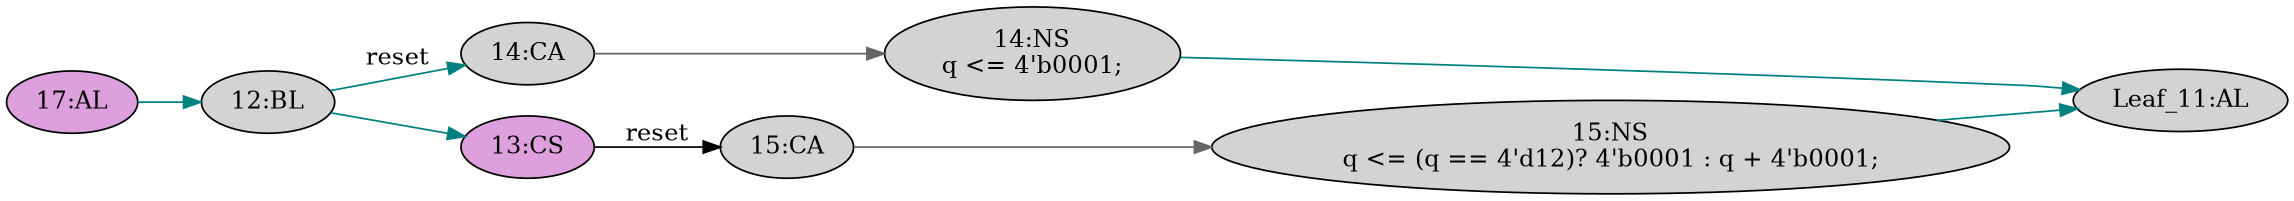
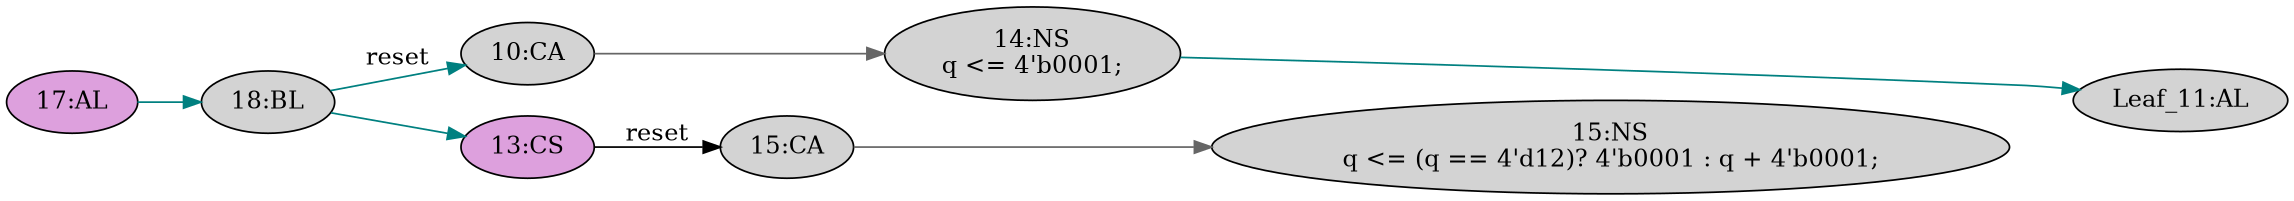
node "14:CA": label "14:CA" -> "10:CA"
node "12:BL": label "12:BL" -> "18:BL"
edge "15:NS q <= (q == 4'd12)? 4'b0001 : q + 4'b0001;" -> "Leaf_11:AL": removed
